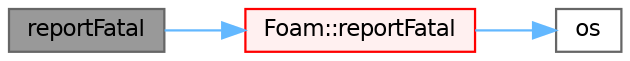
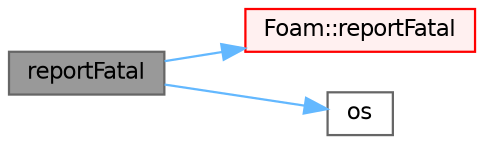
edge "Foam::reportFatal" -> "os": now "reportFatal" -> "os"
